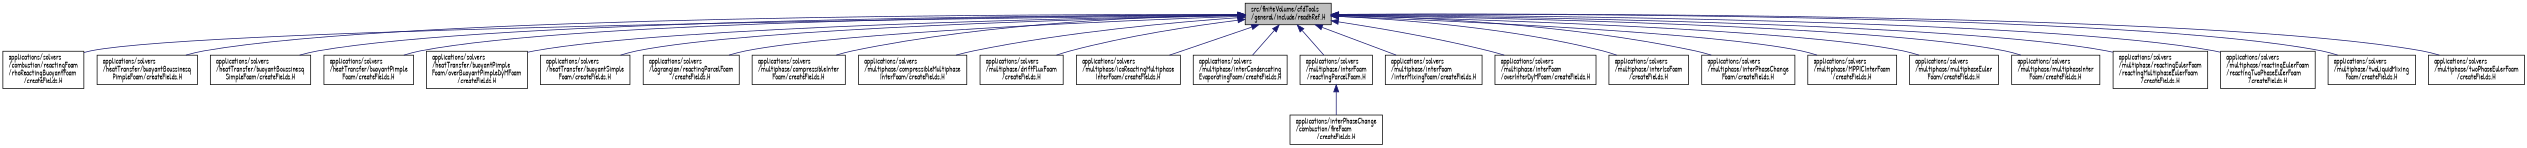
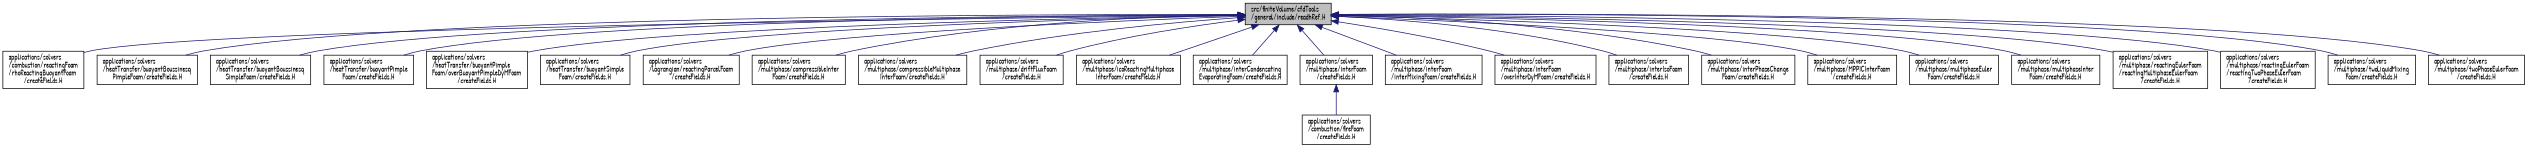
node "applications/solvers /multiphase/interFoam /reactingParcelFoam.H": label "applications/solvers /multiphase/interFoam /reactingParcelFoam.H" -> "applications/solvers /multiphase/interFoam /createFields.H"
node "applications/interPhaseChange /combustion/fireFoam /createFields.H": label "applications/interPhaseChange /combustion/fireFoam /createFields.H" -> "applications/solvers /combustion/fireFoam /createFields.H"
